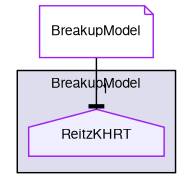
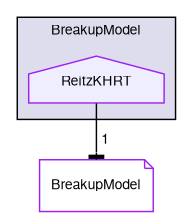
edge "BreakupModel" -> "ReitzKHRT": reversed
